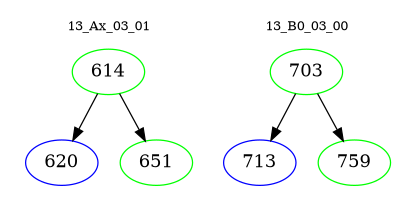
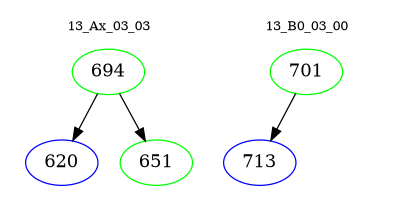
cluster "13_Ax_03_01": label "13_Ax_03_01" -> "13_Ax_03_03"
node "614": label "614" -> "694"
node "703": label "703" -> "701"
node "759": removed
